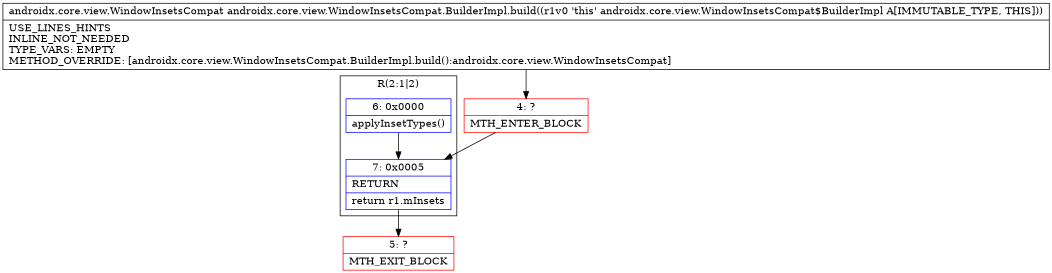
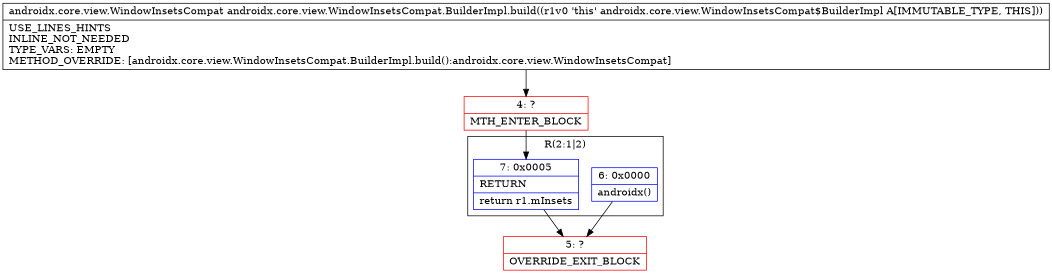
node "6: 0x0000": text "applyInsetTypes()" -> "androidx()"
edge "6: 0x0000" -> "7: 0x0005": now "6: 0x0000" -> "5: ?"
node "5: ?": text "MTH_EXIT_BLOCK" -> "OVERRIDE_EXIT_BLOCK"
